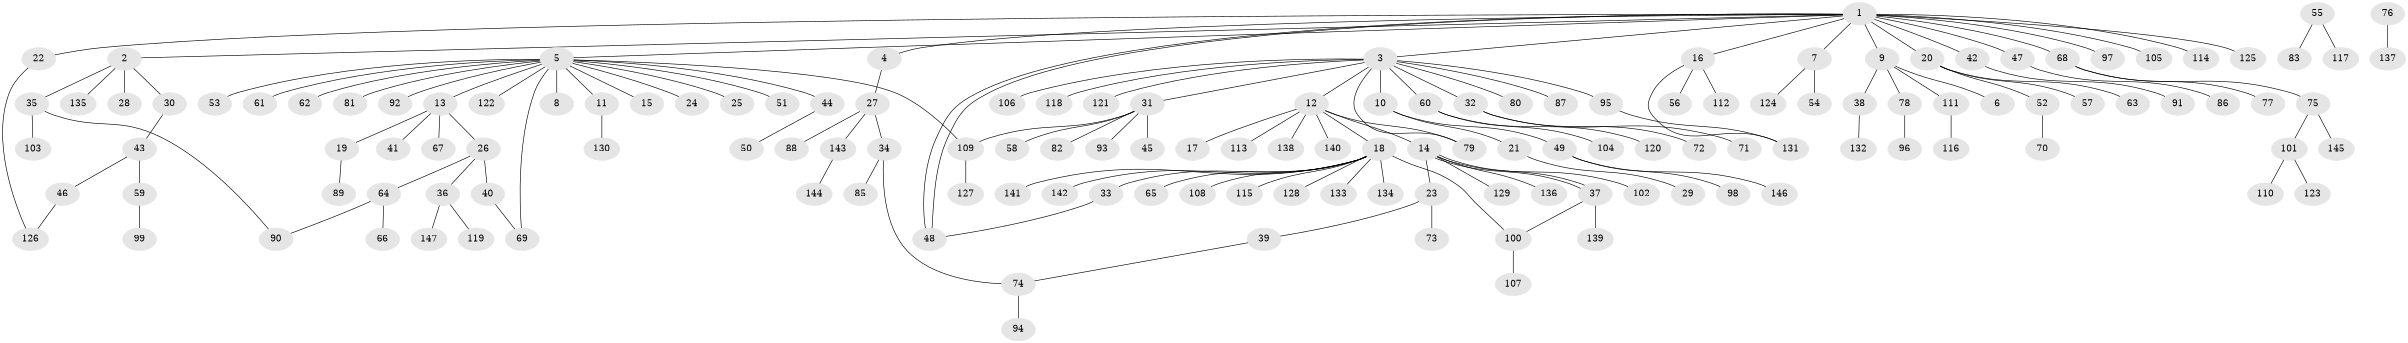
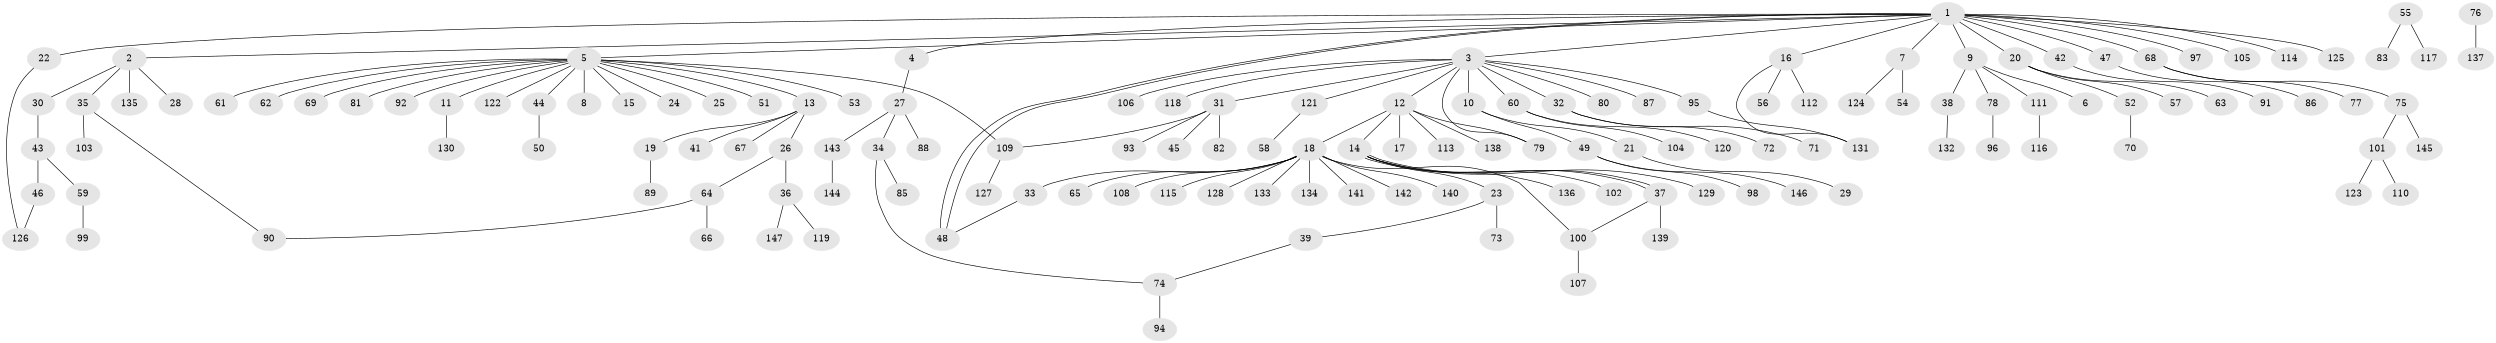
edge "12" -- "140": now "18" -- "140"
edge "31" -- "58": now "121" -- "58"
node "40": removed
